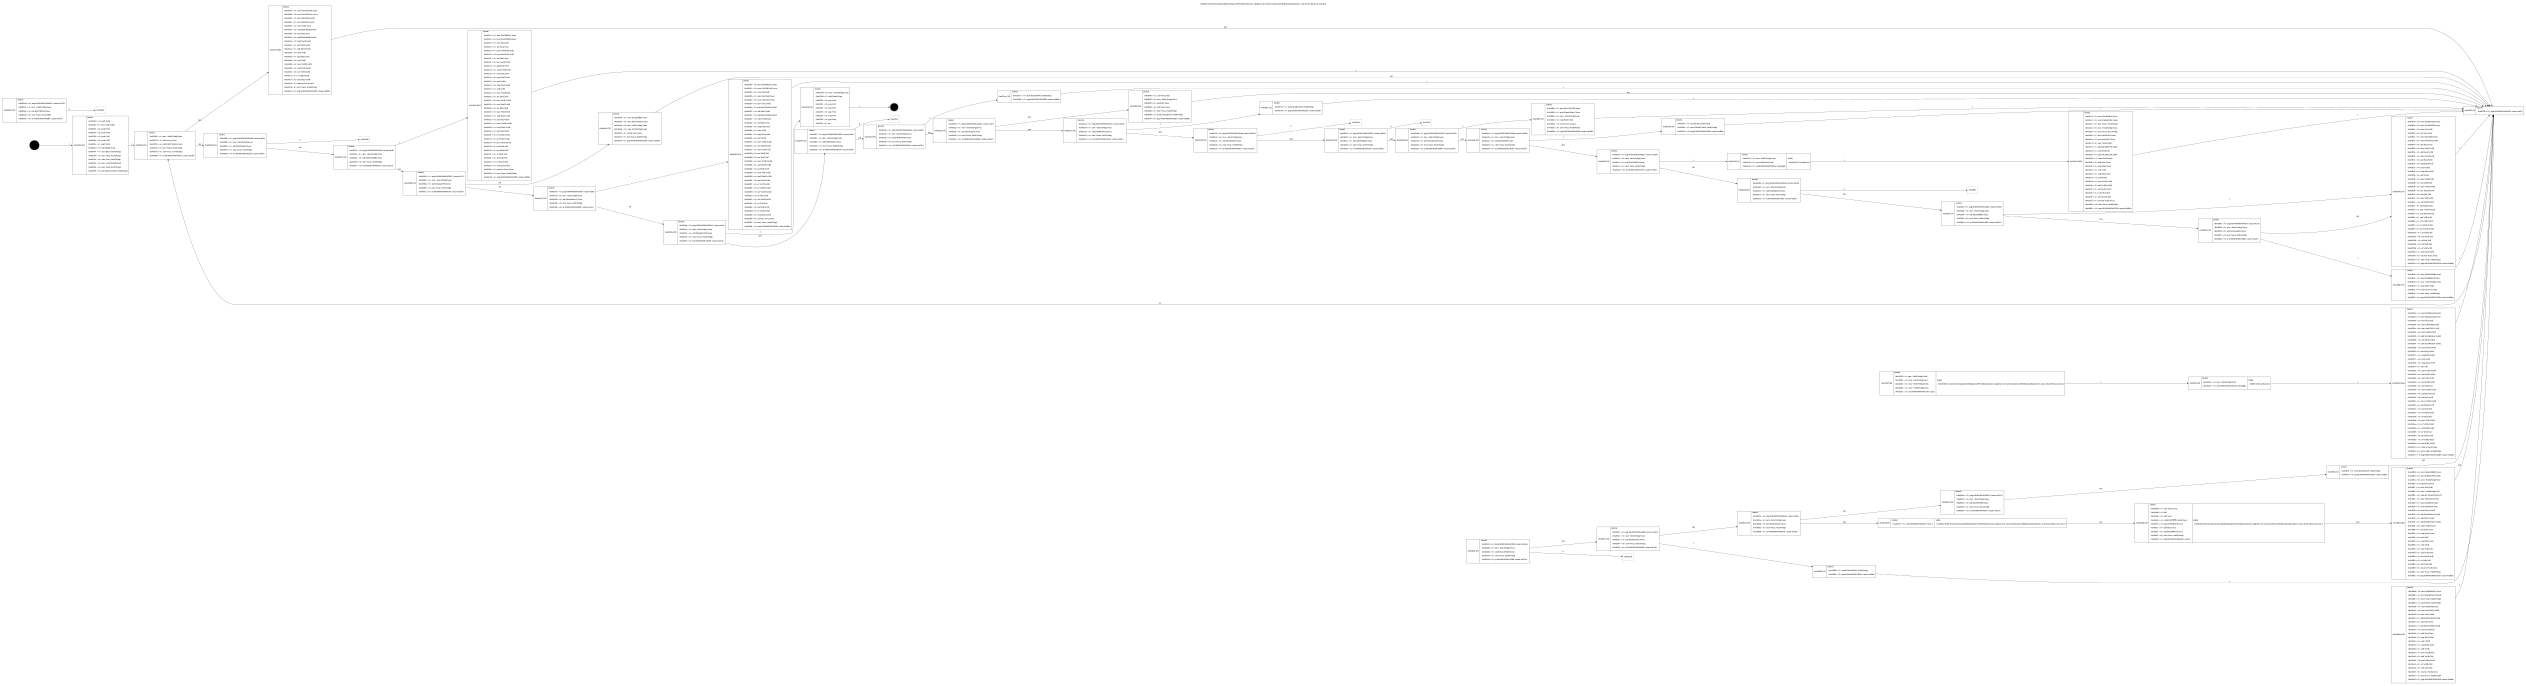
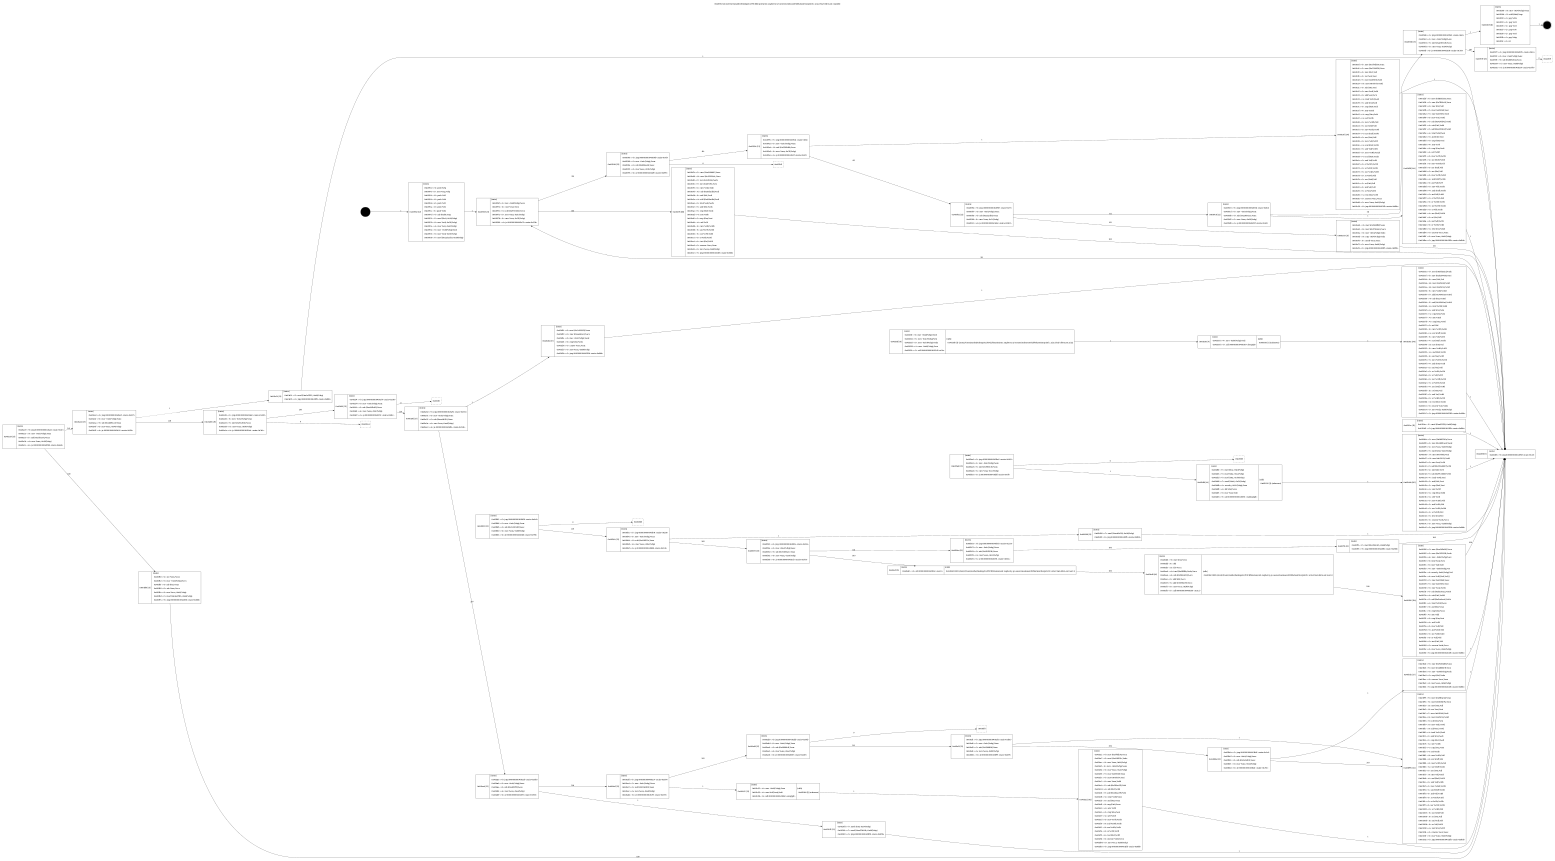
node "0x401a10 [25]": removed
node "0x401dbf [44]": added
